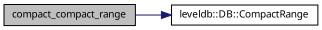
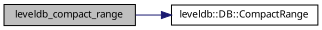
node "compact_compact_range": label "compact_compact_range" -> "leveldb_compact_range"
